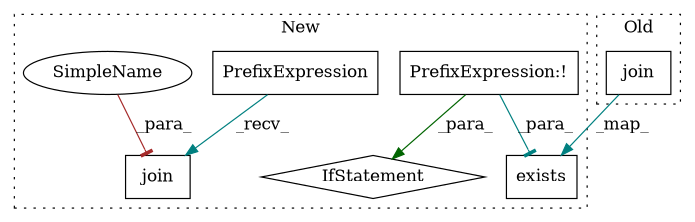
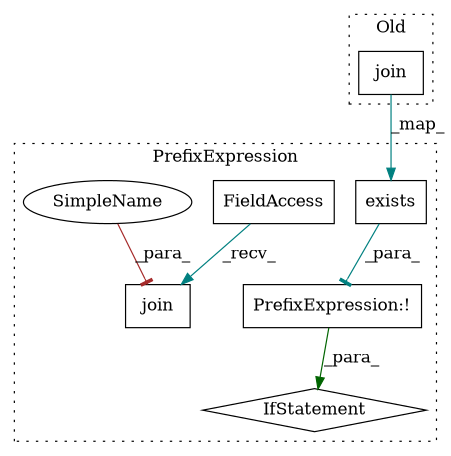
cluster "New": label "New" -> "PrefixExpression"
node "PrefixExpression": label "PrefixExpression" -> "FieldAccess"
edge "PrefixExpression:!" -> "exists": reversed
